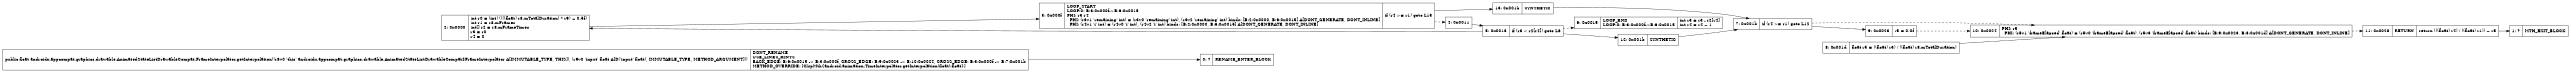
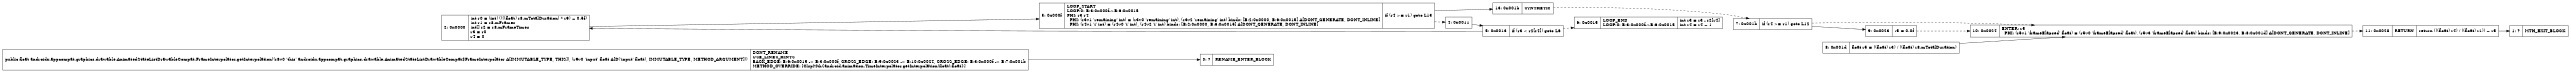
edge "13: 0x001b" -> "7: 0x001b": style solid -> dashed
node "10: 0x0024": text "PHI: r5" -> "ENTER: r5"
node "12: 0x001b": removed
